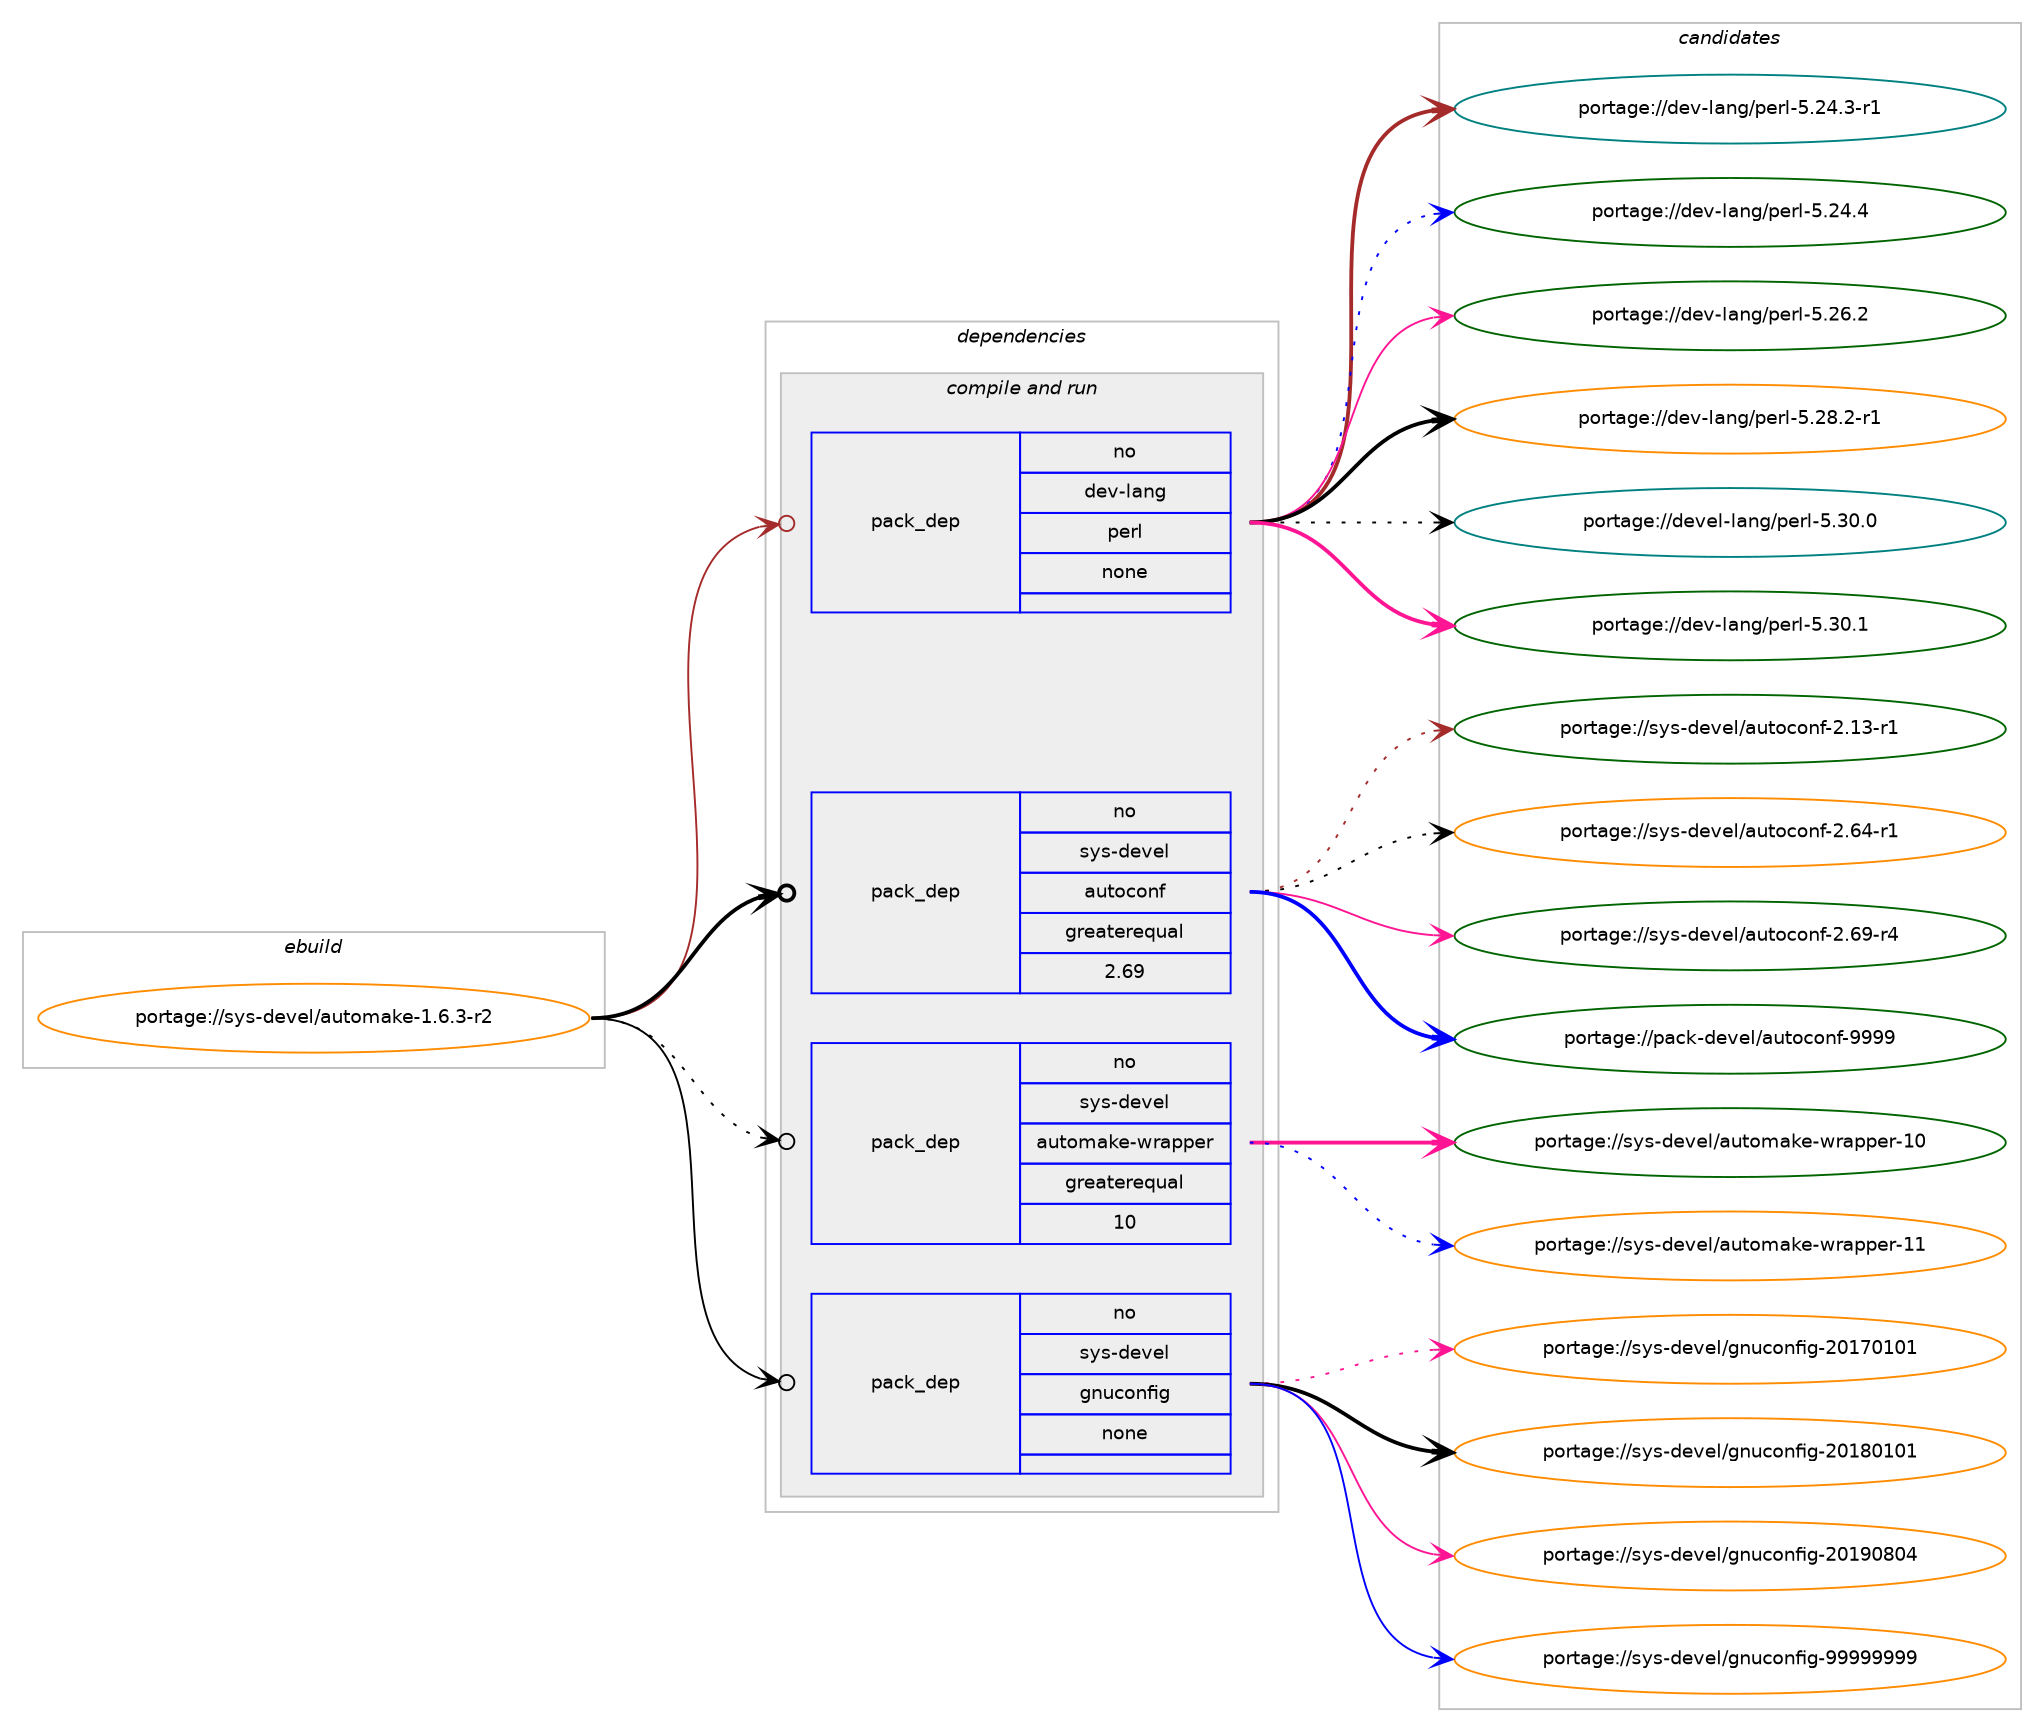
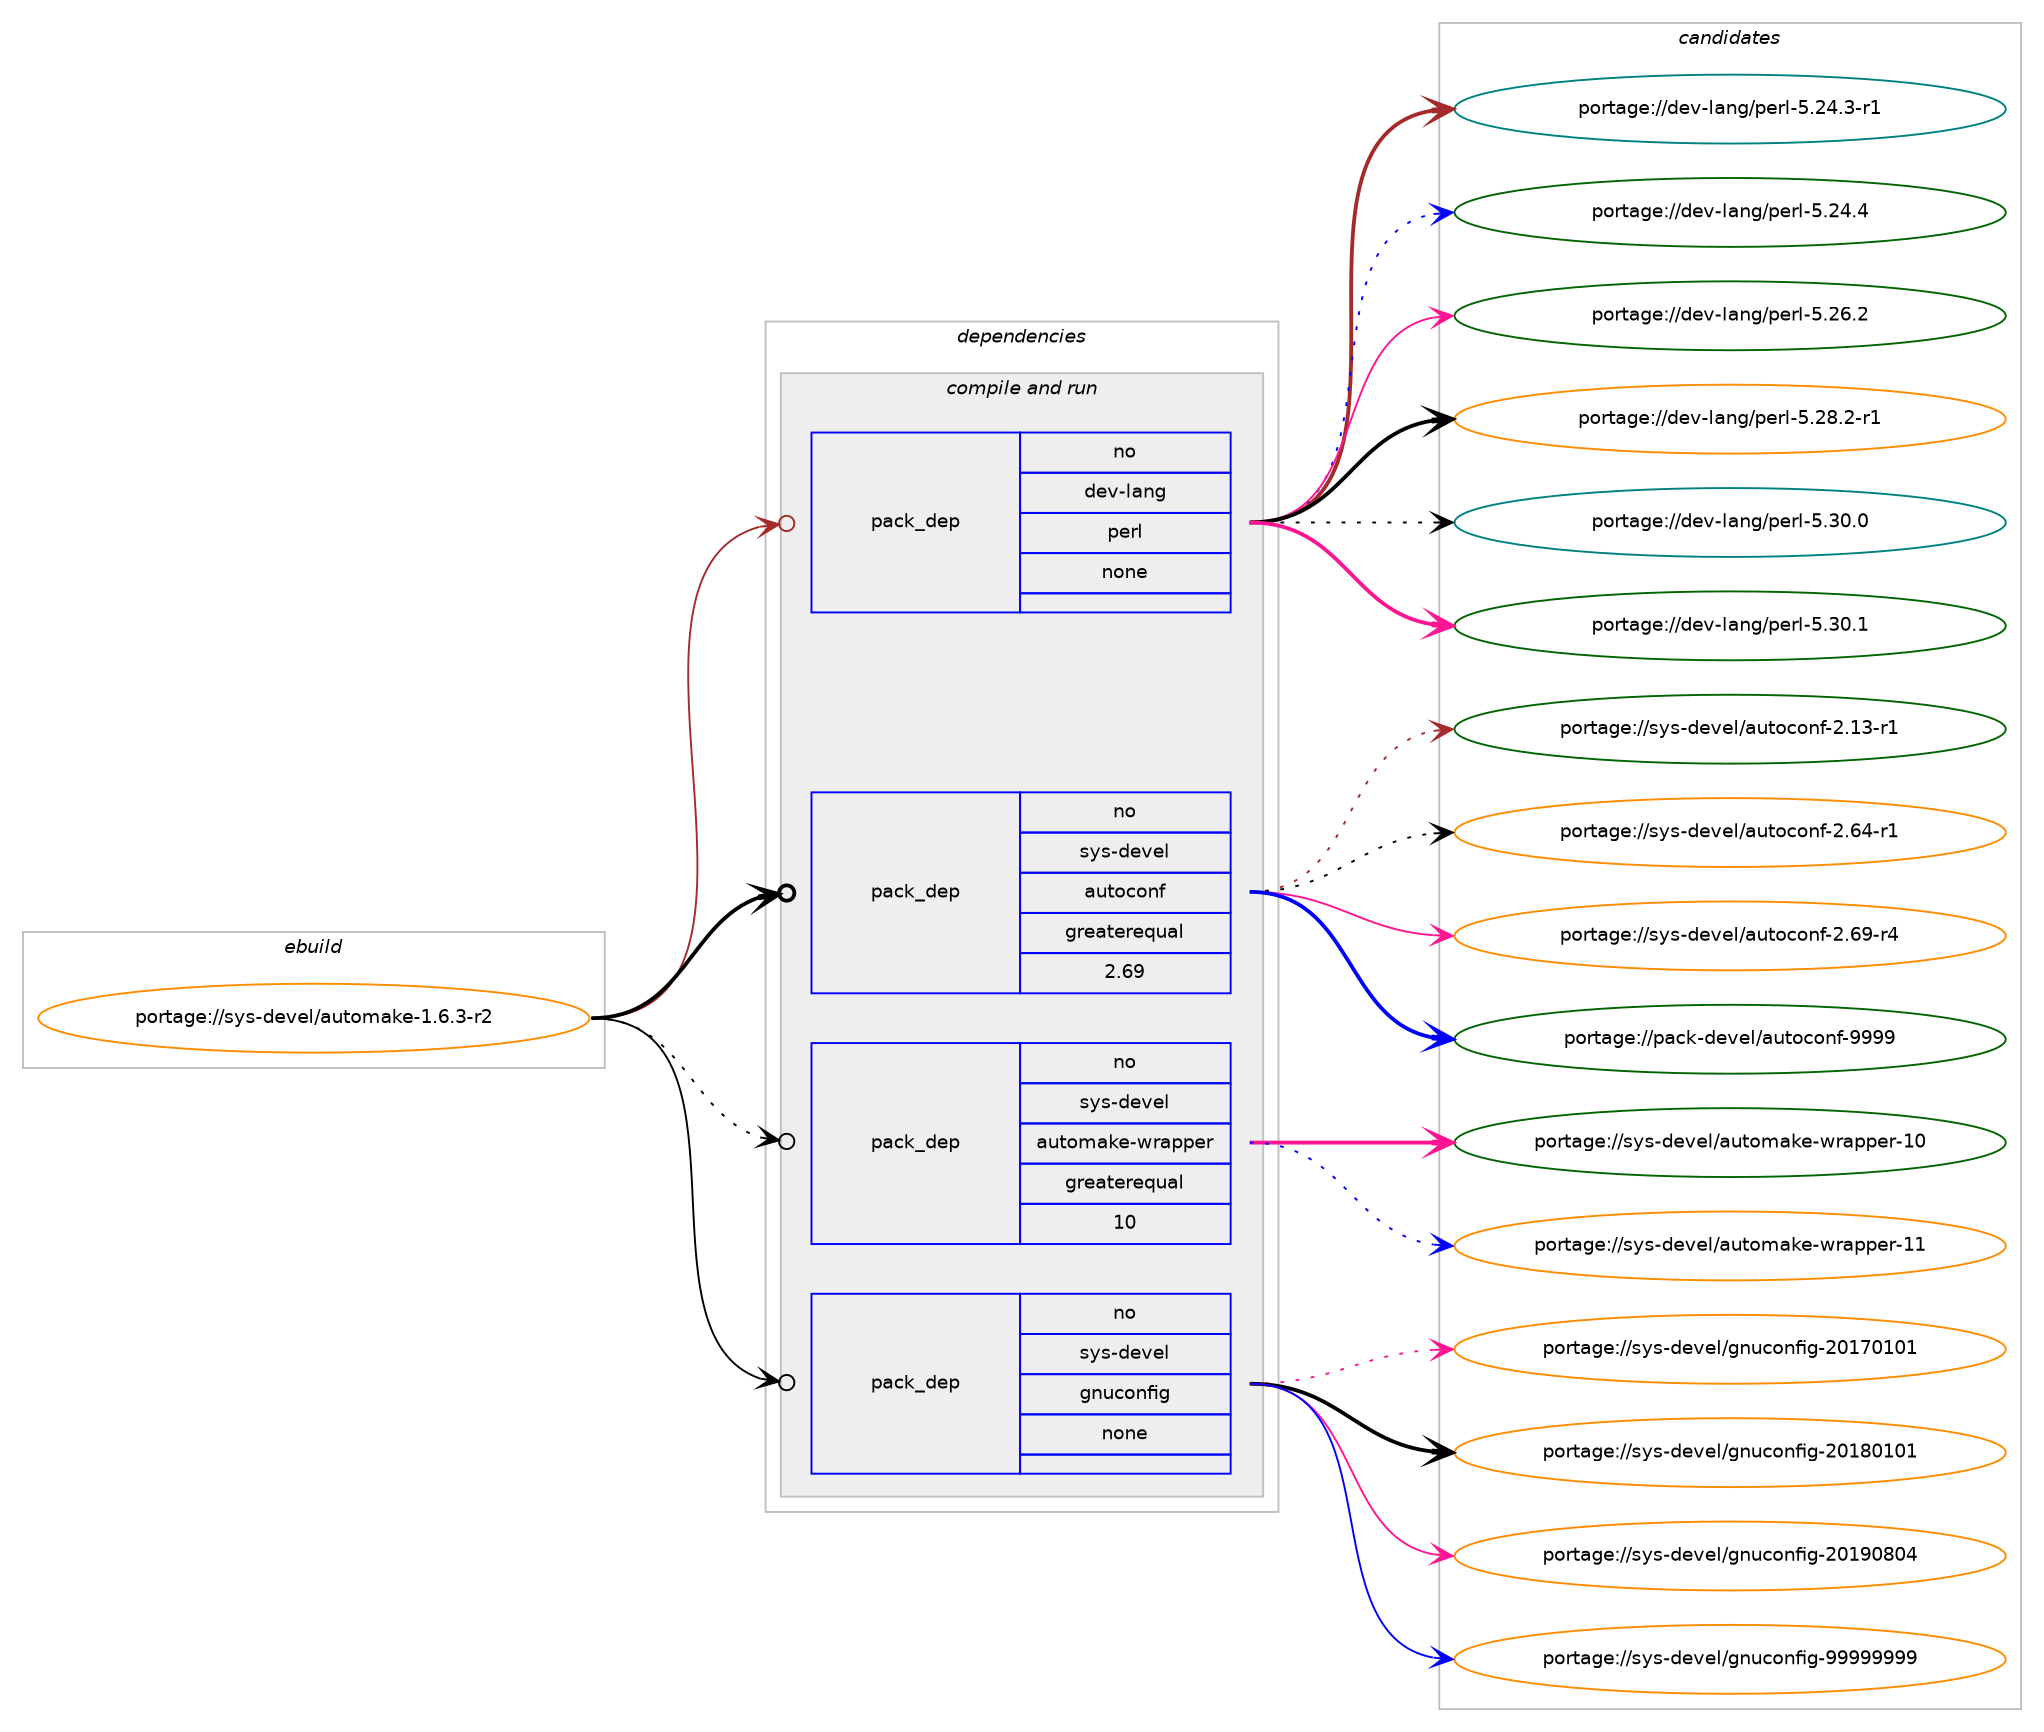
node "portage://devel-lang/perl-5.30.0": label "portage://devel-lang/perl-5.30.0" -> "portage://dev-lang/perl-5.30.0"
node "portage://sys-devel/autoconf-2.69-r4": color darkgreen -> darkorange
